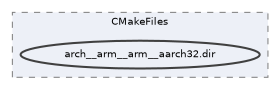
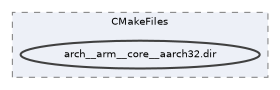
node "arch__arm__arm__aarch32.dir": label "arch__arm__arm__aarch32.dir" -> "arch__arm__core__aarch32.dir"
